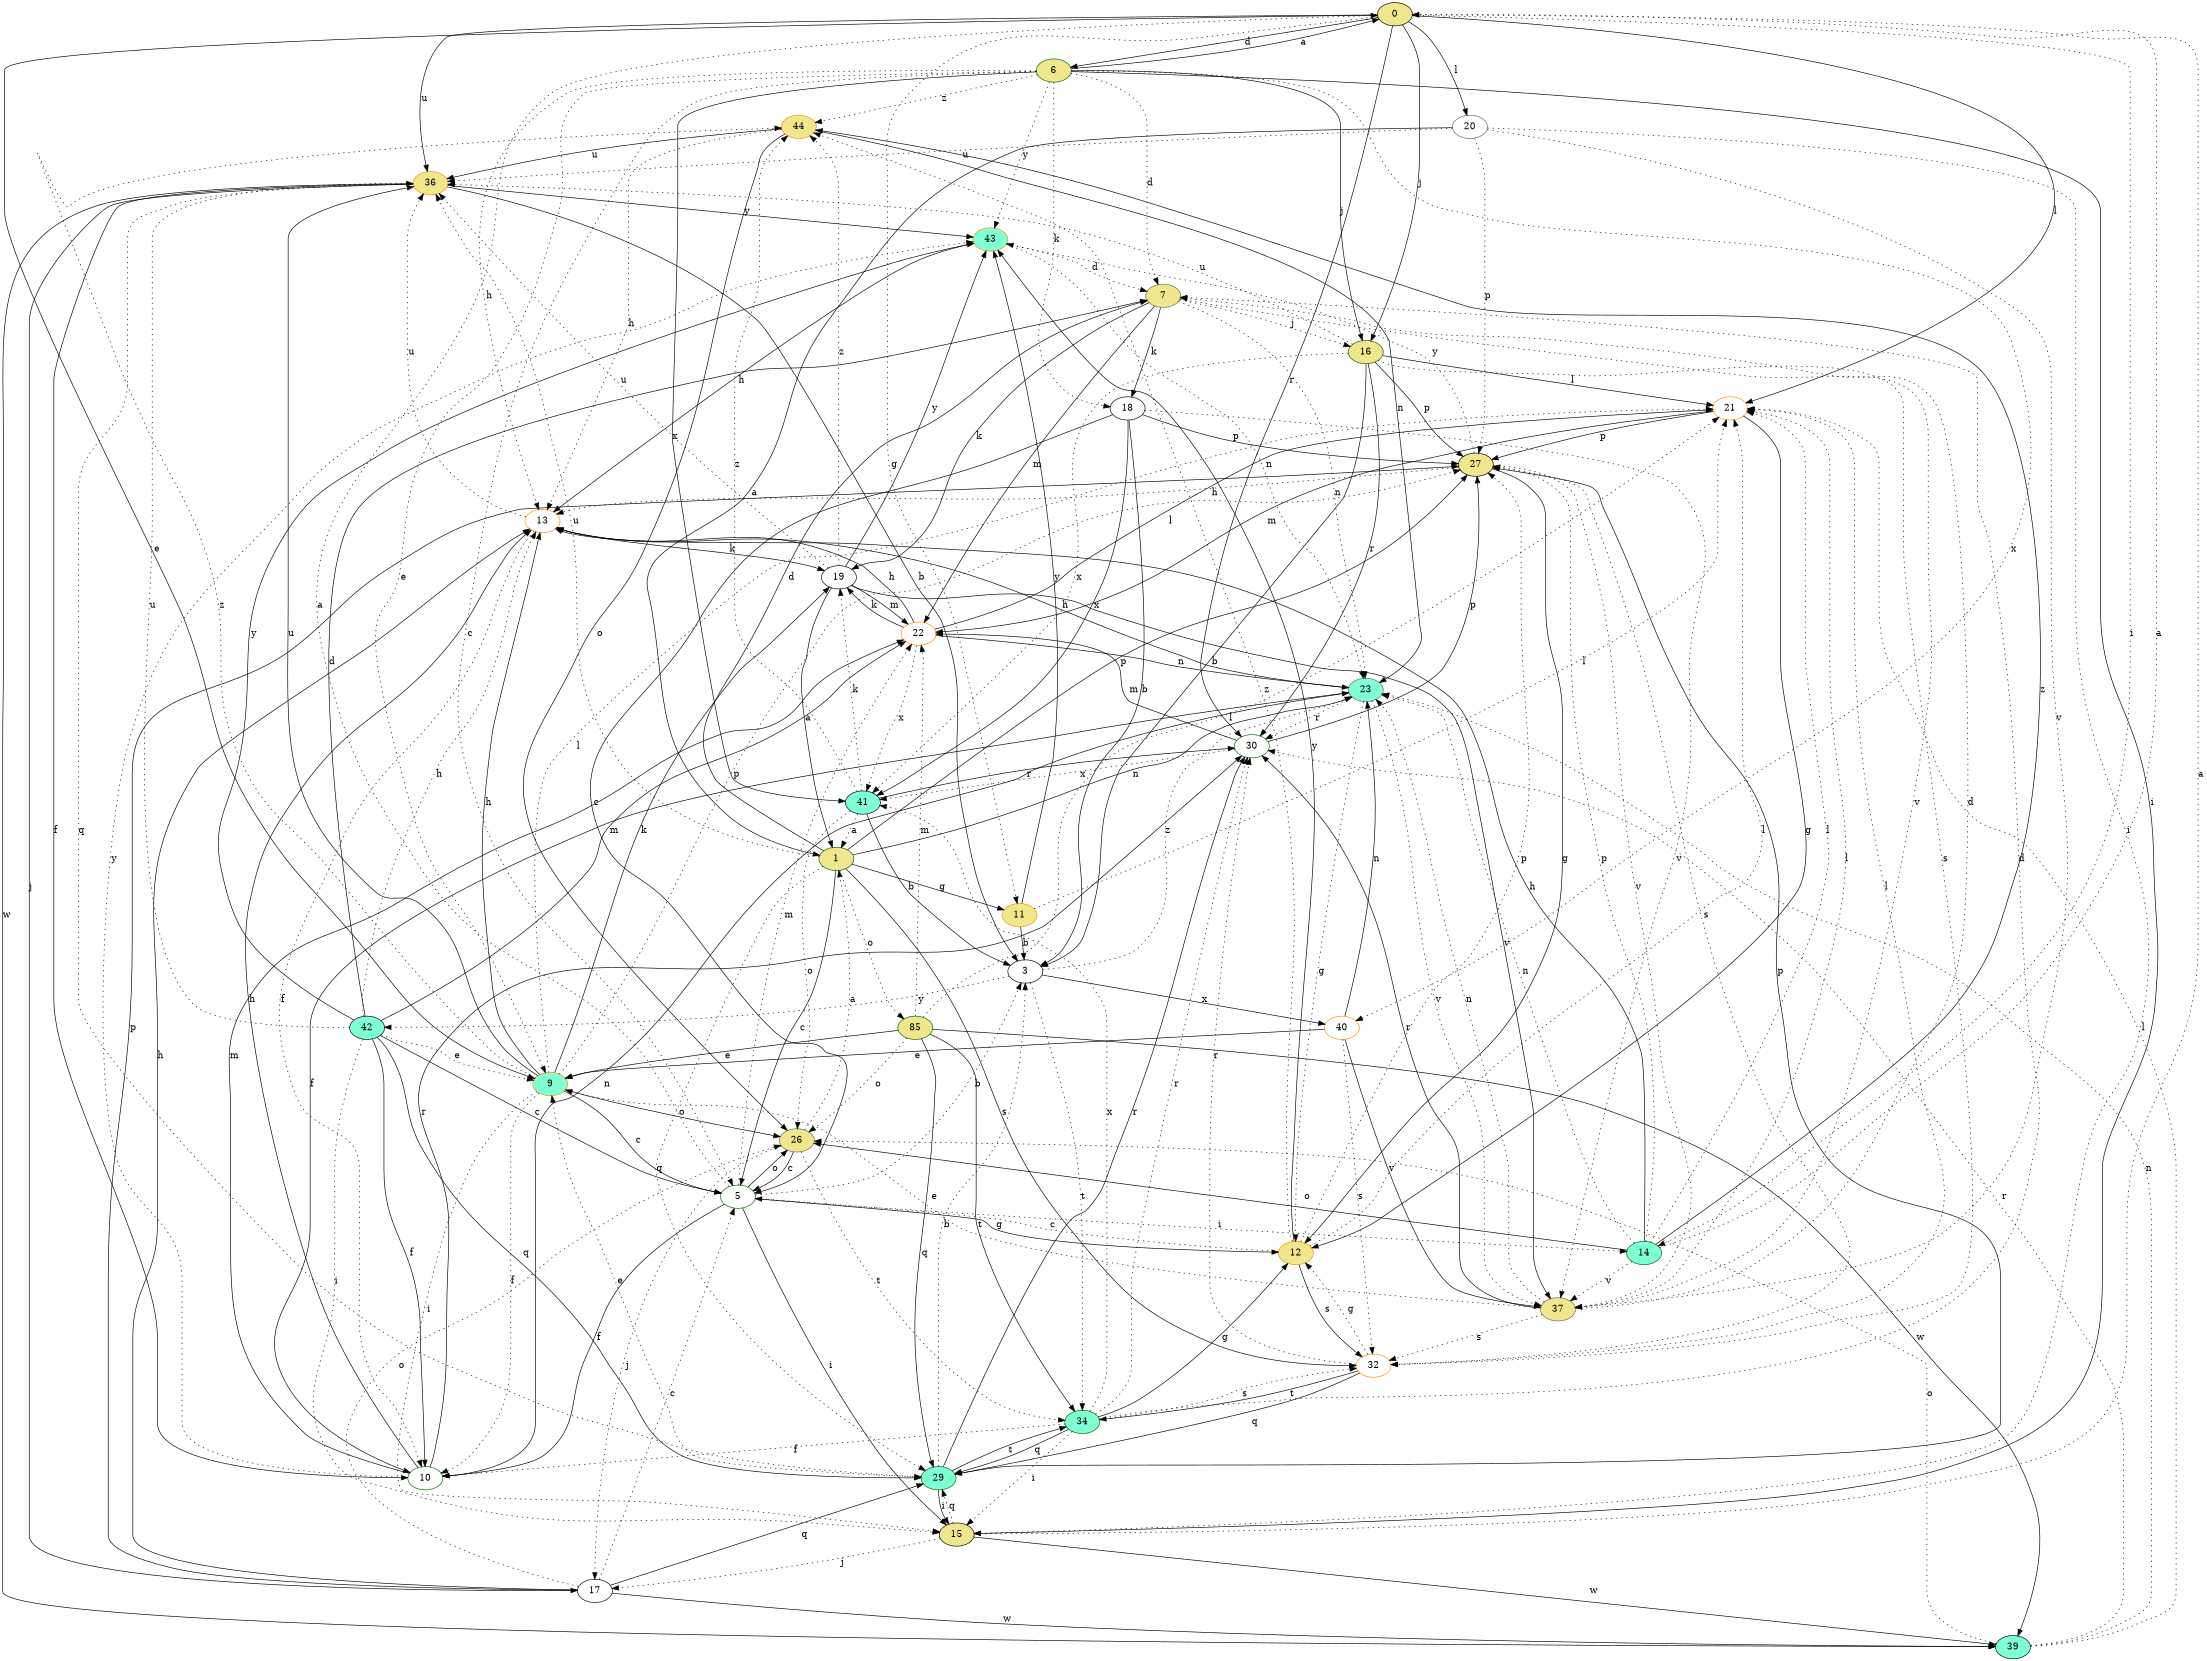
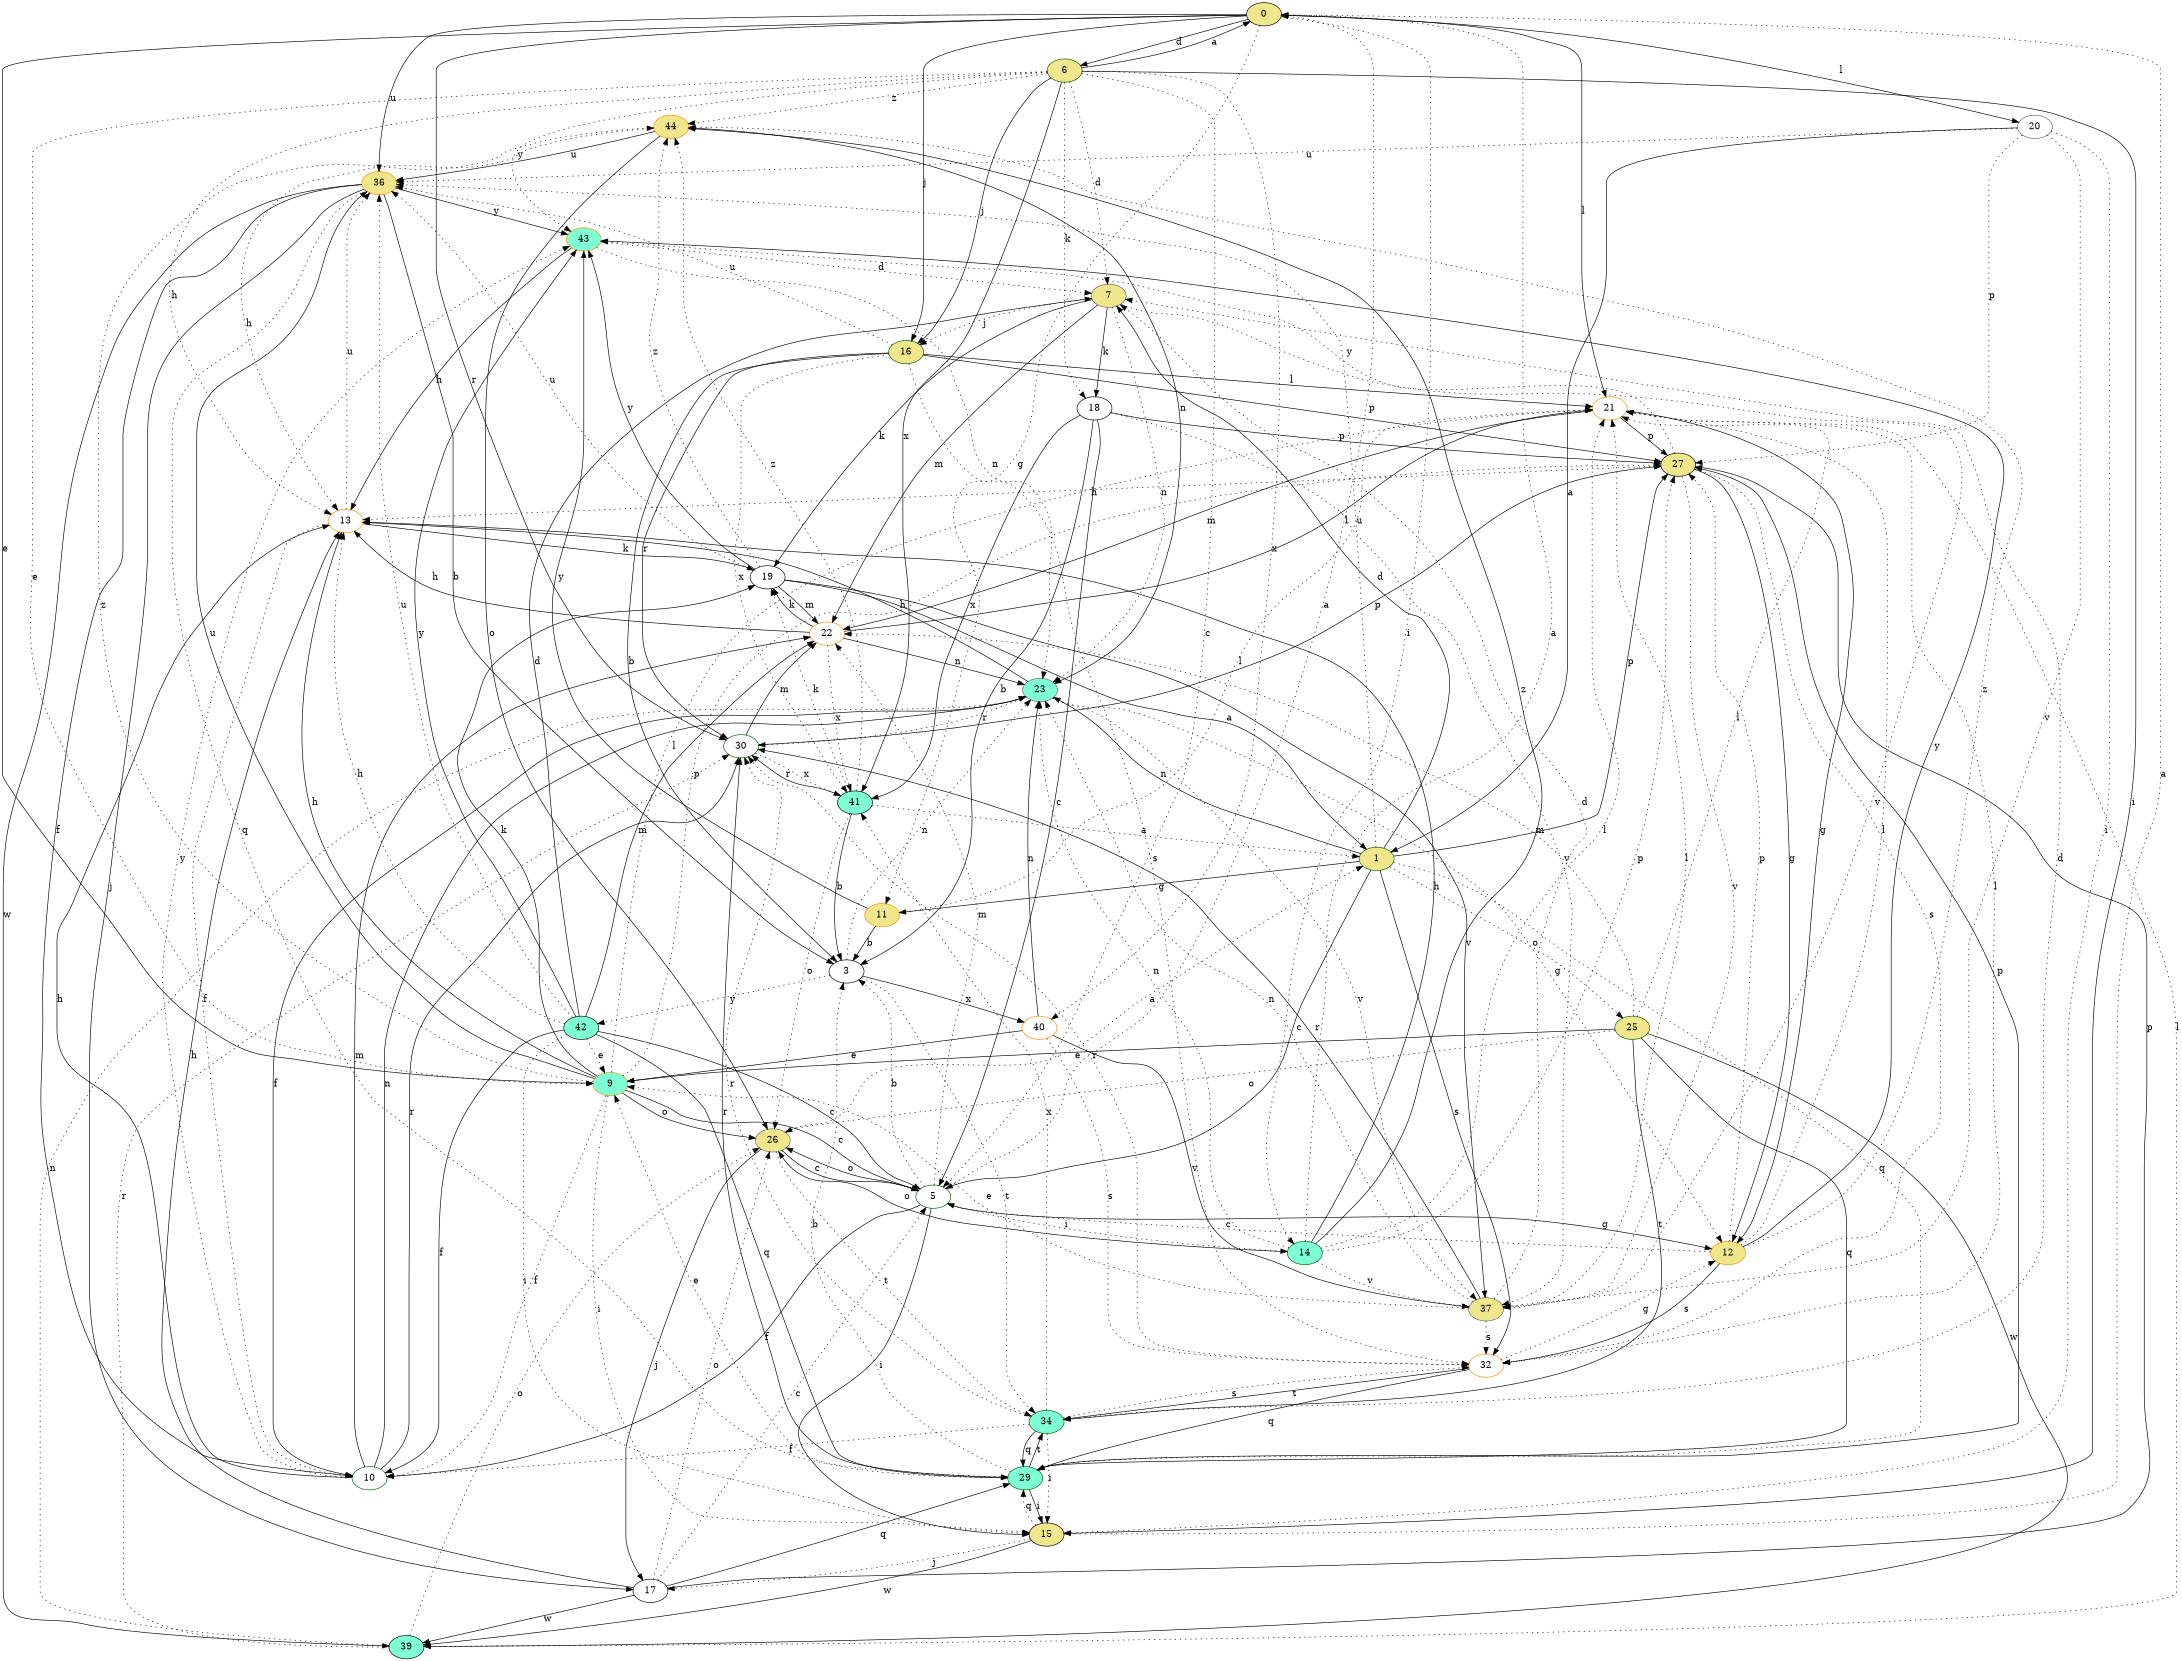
edge "3" -> "23": label "z" -> "n"
node "85": label "85" -> "25"
edge "26" -> "17": style dotted -> solid
edge "34" -> "12": removed, label "g"
